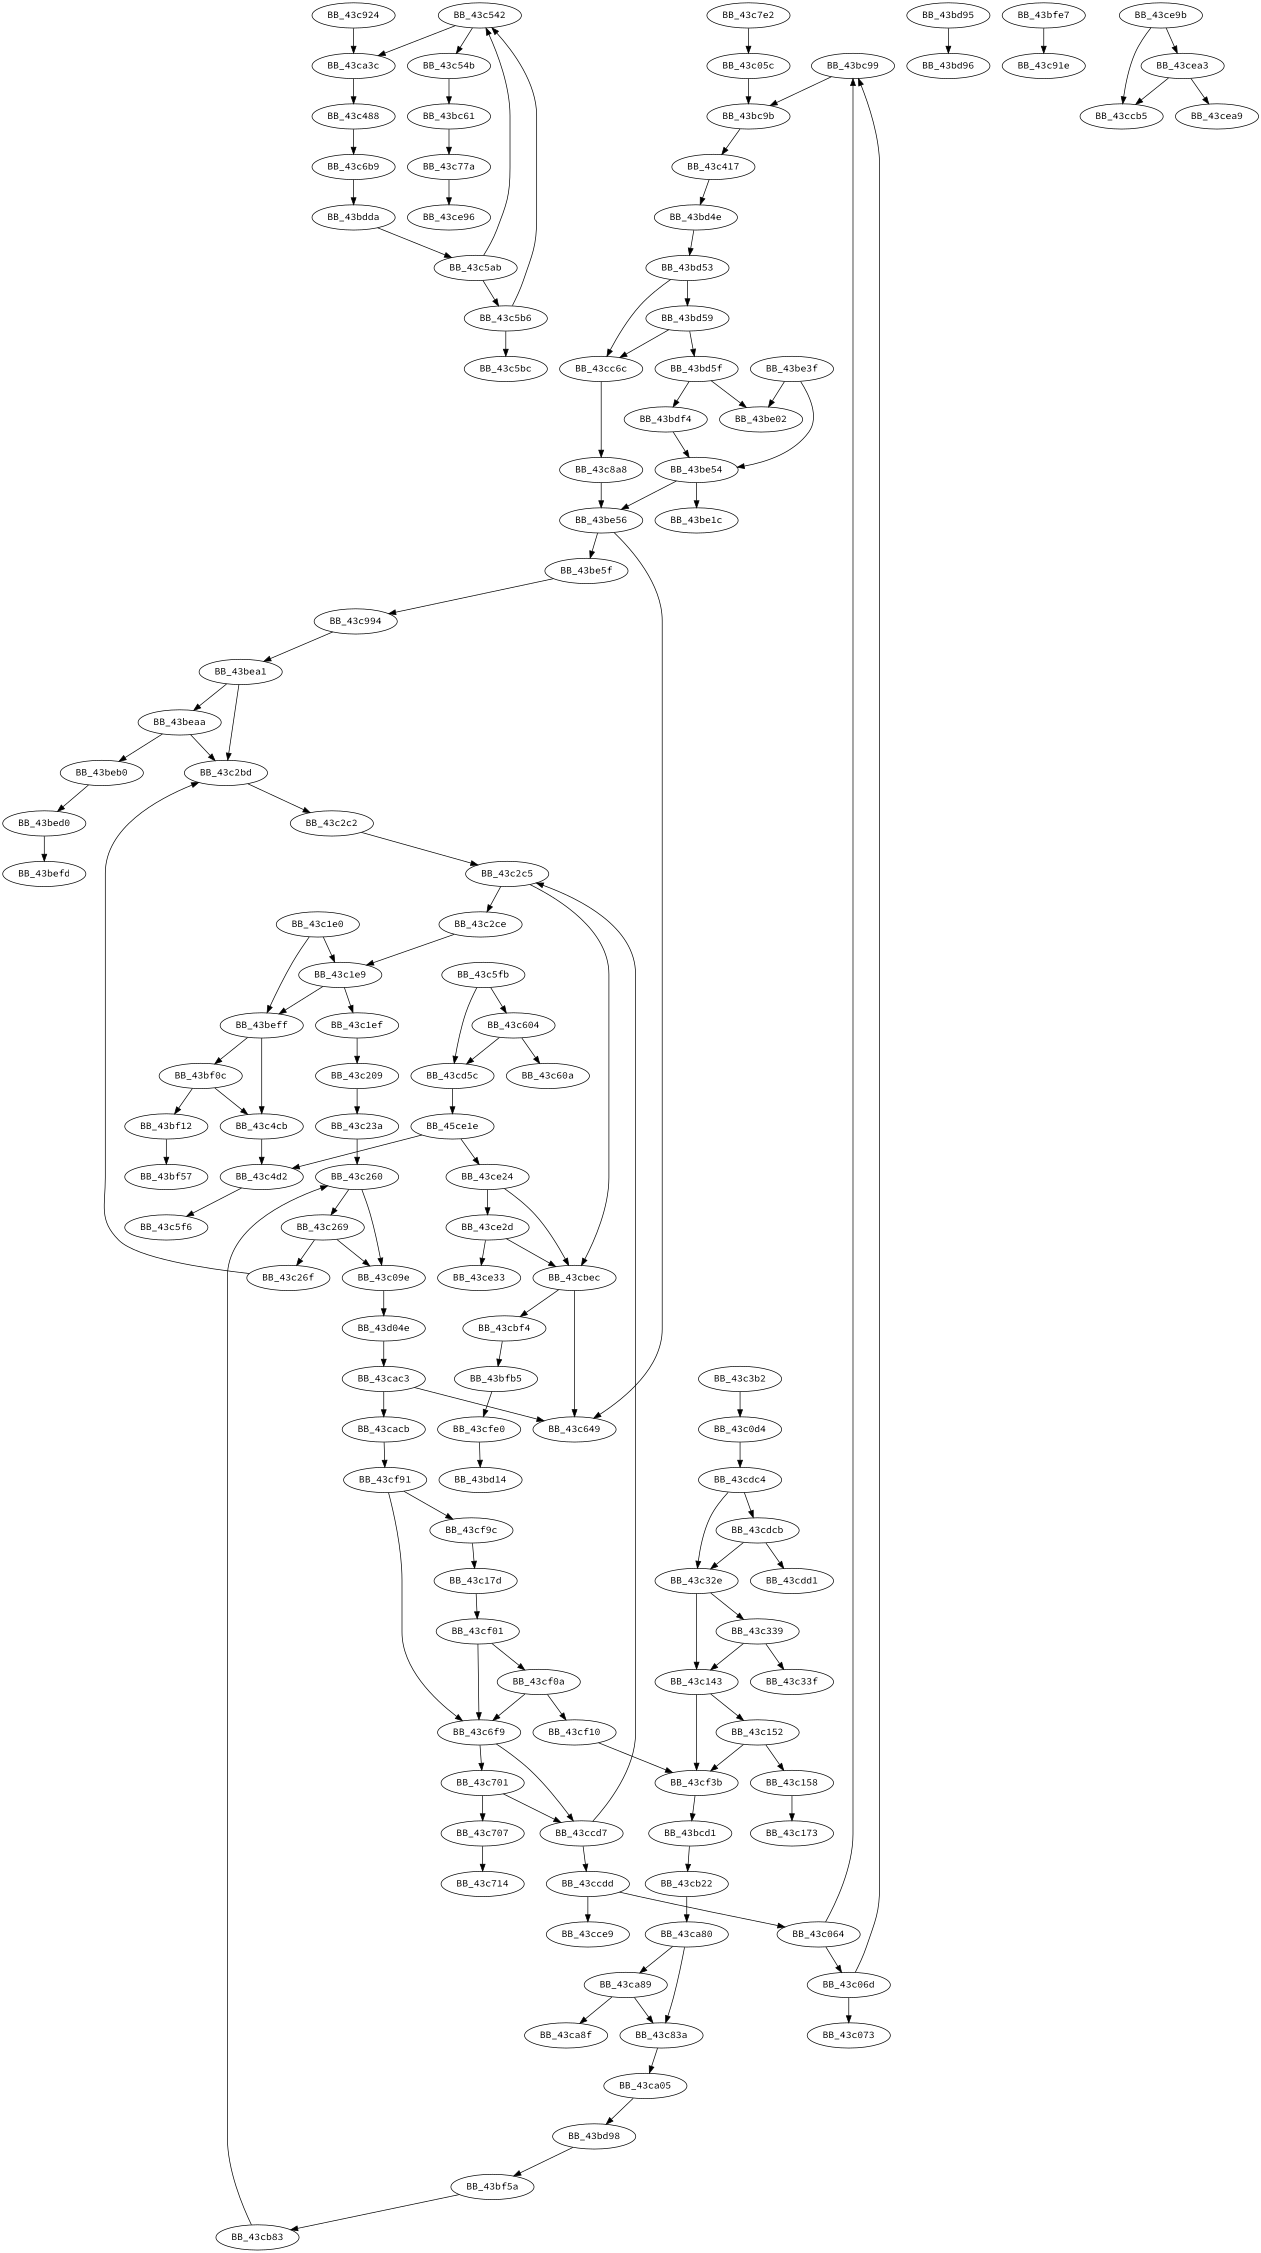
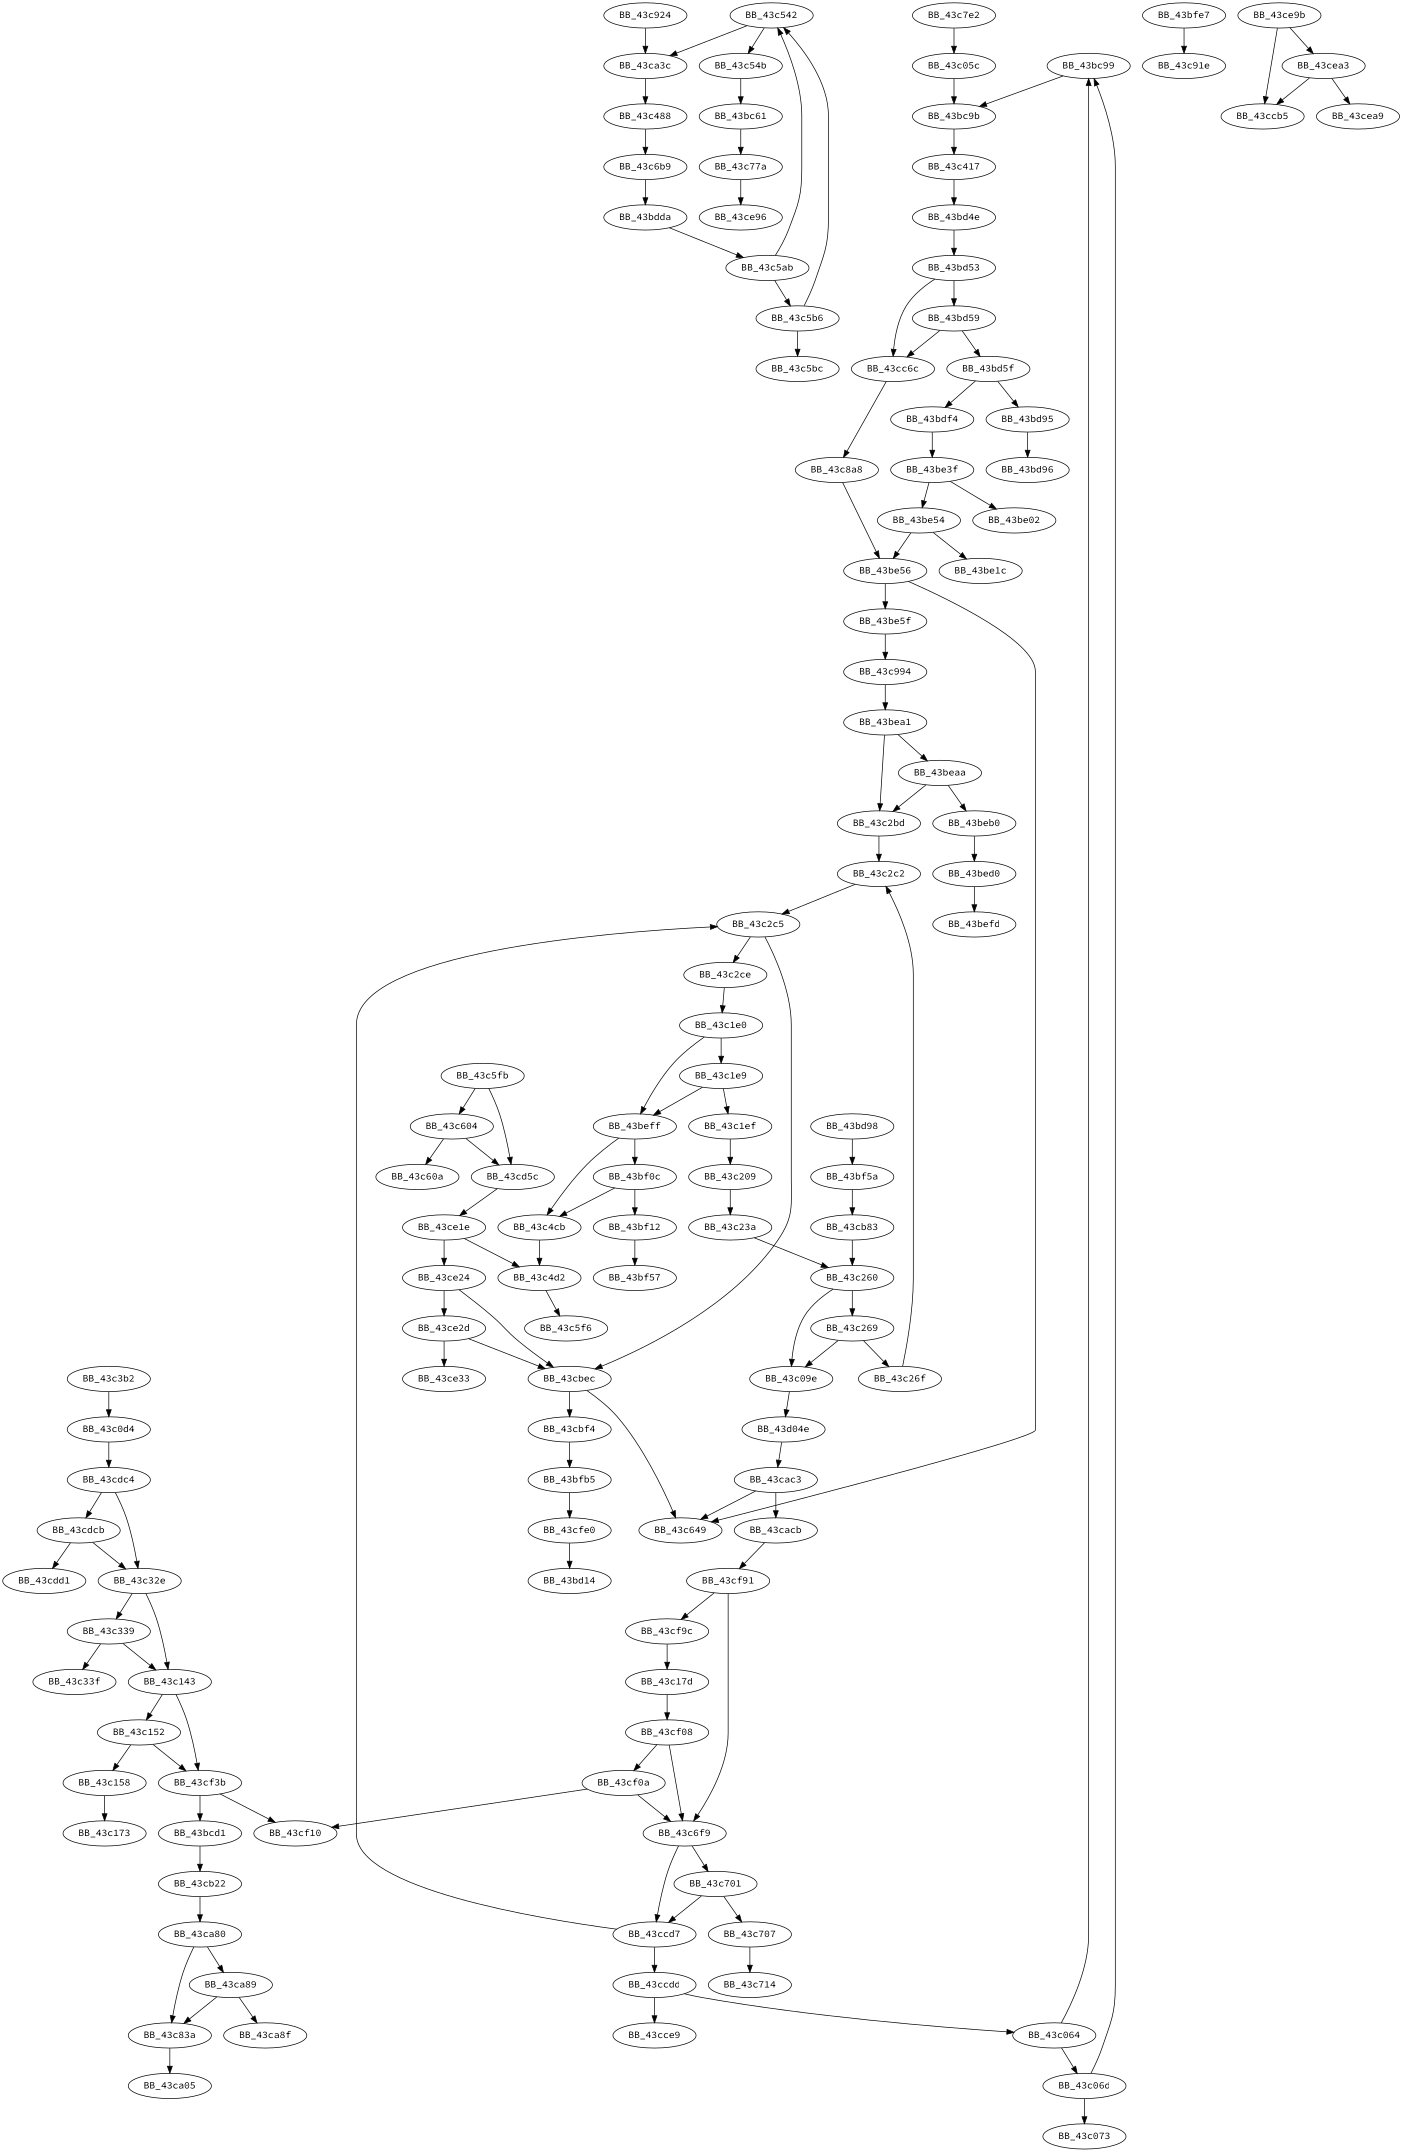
edge "BB_43bd5f" -> "BB_43be02": now "BB_43bd5f" -> "BB_43bd95"
edge "BB_43bdf4" -> "BB_43be54": now "BB_43bdf4" -> "BB_43be3f"
edge "BB_43c2ce" -> "BB_43c1e9": now "BB_43c2ce" -> "BB_43c1e0"
edge "BB_43c26f" -> "BB_43c2bd": now "BB_43c26f" -> "BB_43c2c2"
node "BB_45ce1e": label "BB_45ce1e" -> "BB_43ce1e"
node "BB_43cf01": label "BB_43cf01" -> "BB_43cf08"
edge "BB_43cf10" -> "BB_43cf3b": reversed
edge "BB_43ca05" -> "BB_43bd98": removed
